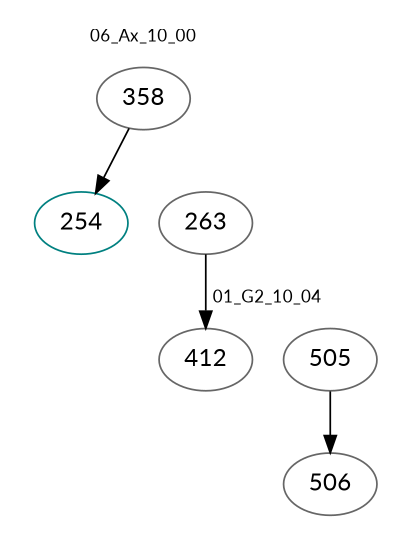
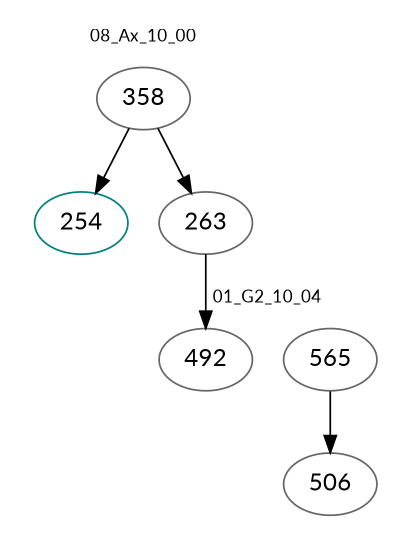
cluster "06_Ax_10_00": label "06_Ax_10_00" -> "08_Ax_10_00"
edge "358" -> "263": added
node "412": label "412" -> "492"
node "505": label "505" -> "565"
